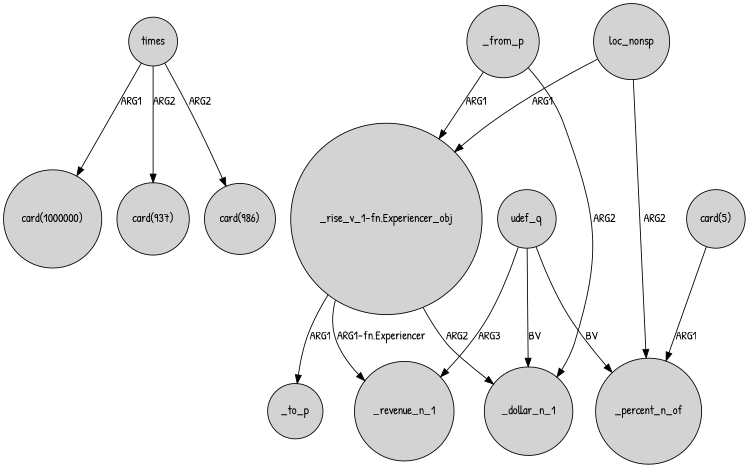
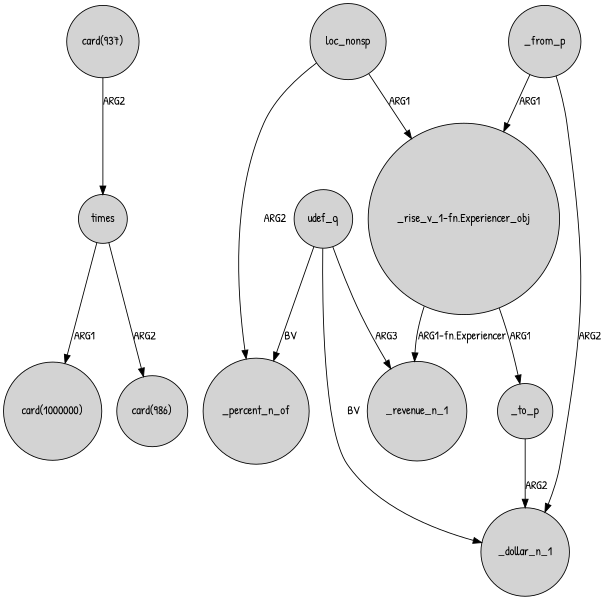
edge "times" -> "card(937)": reversed
node "card(5)": removed
edge "_rise_v_1-fn.Experiencer_obj" -> "_dollar_n_1": now "_to_p" -> "_dollar_n_1"
